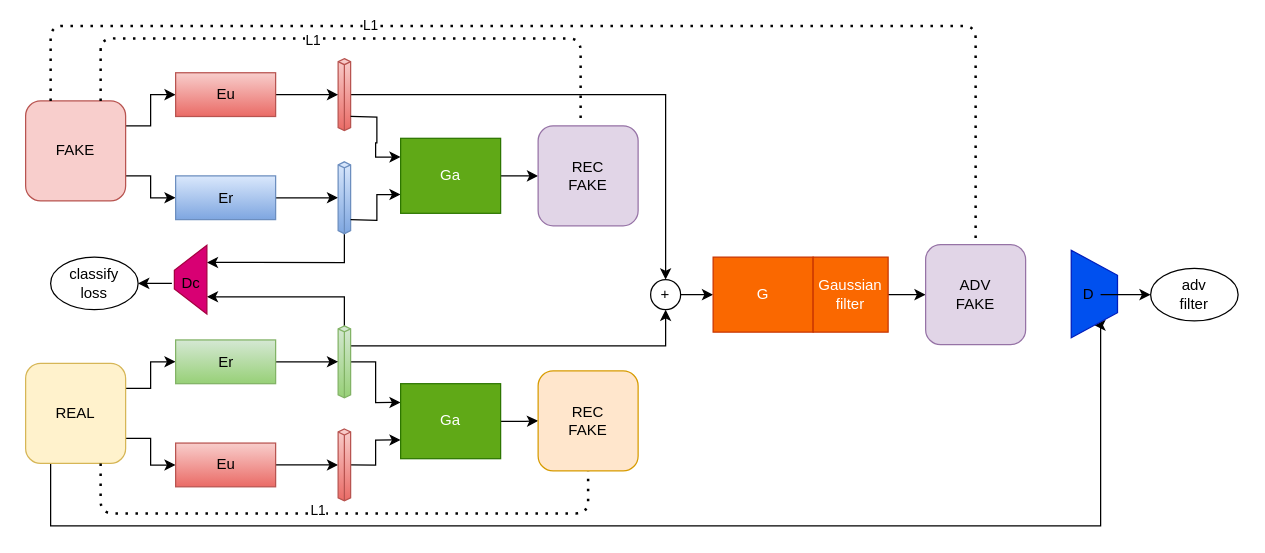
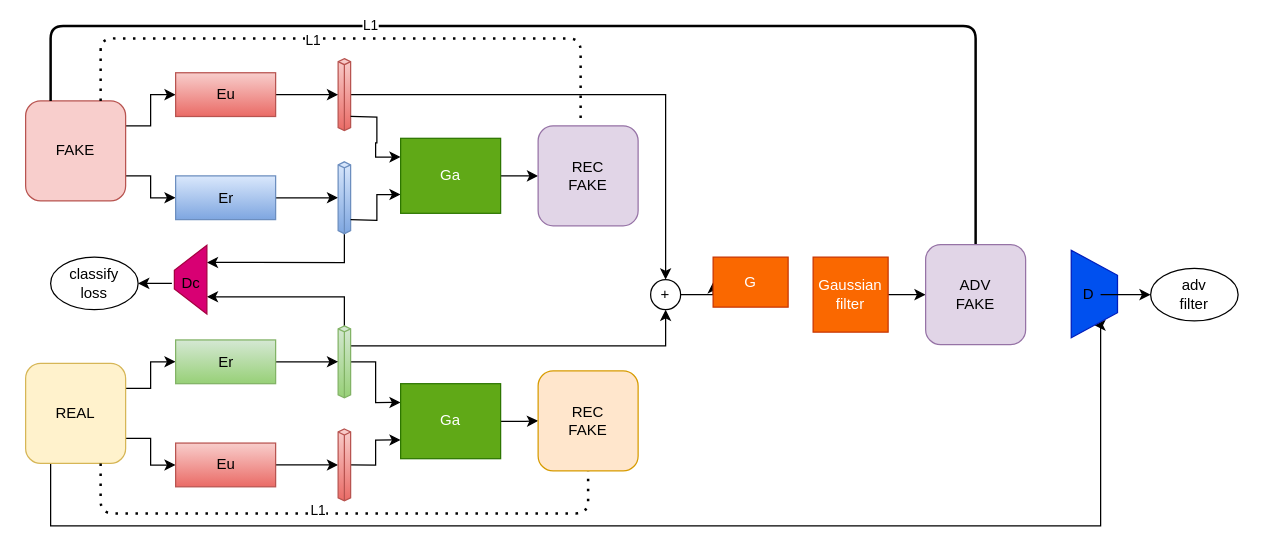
edge "FAKE" -- "ADV FAKE": style dashed -> solid
node "G": size 100x75 -> 75x50
